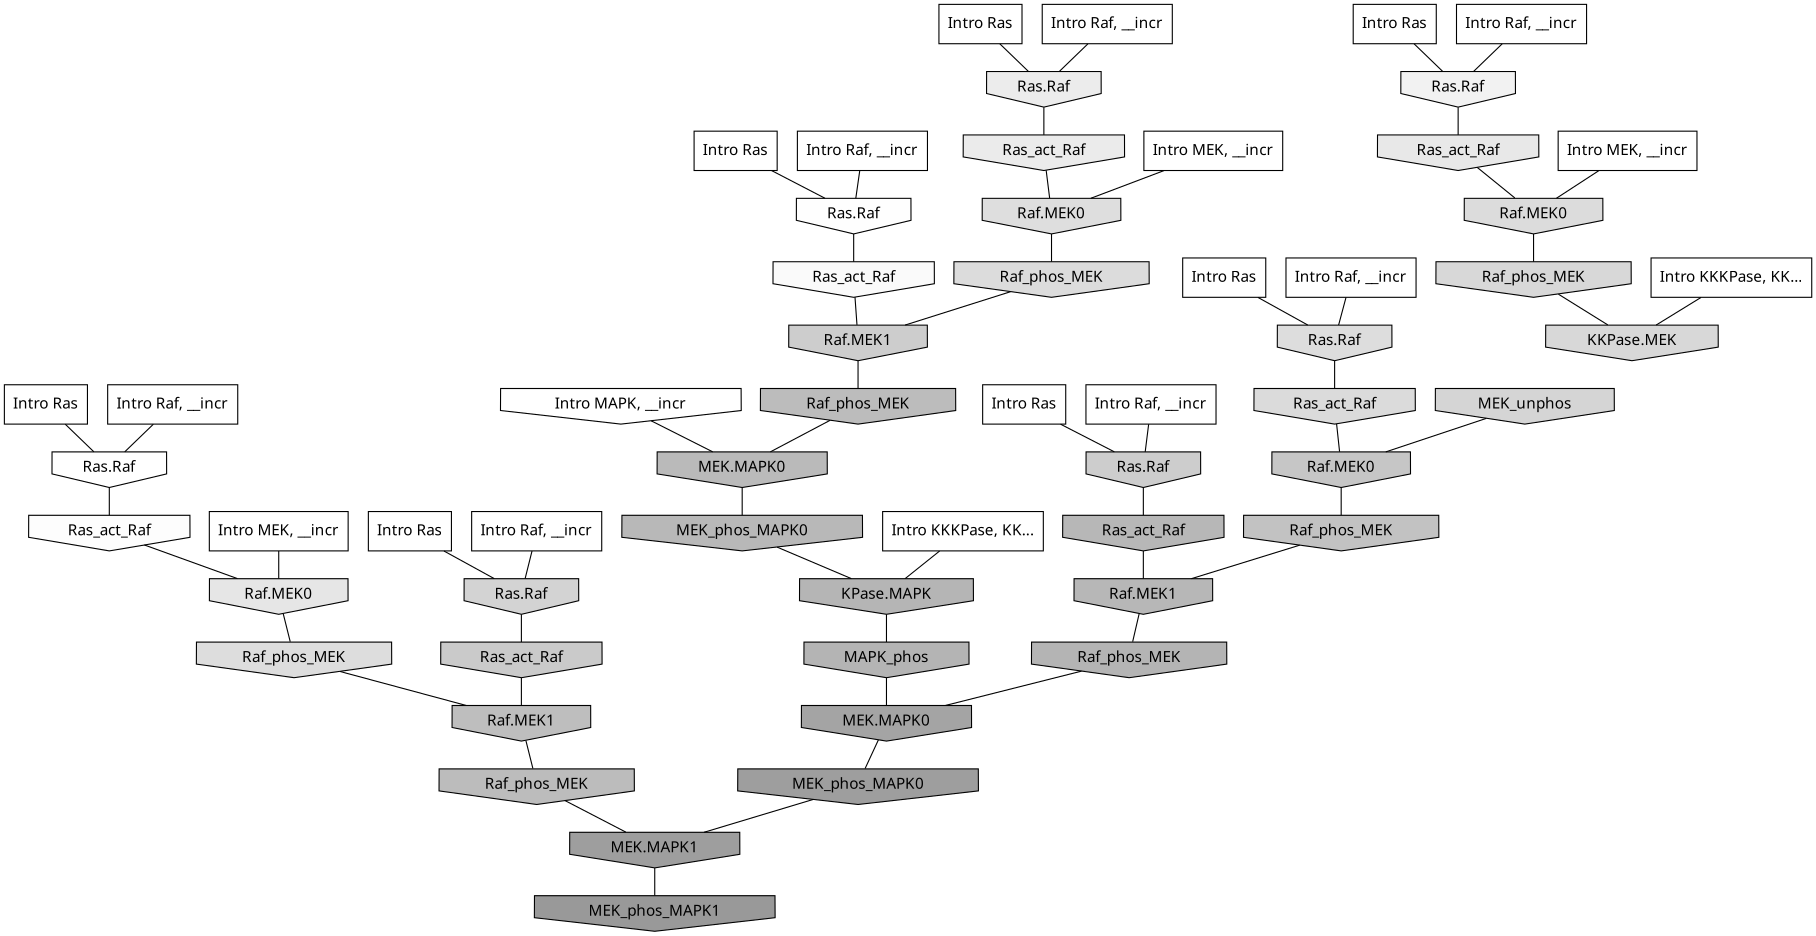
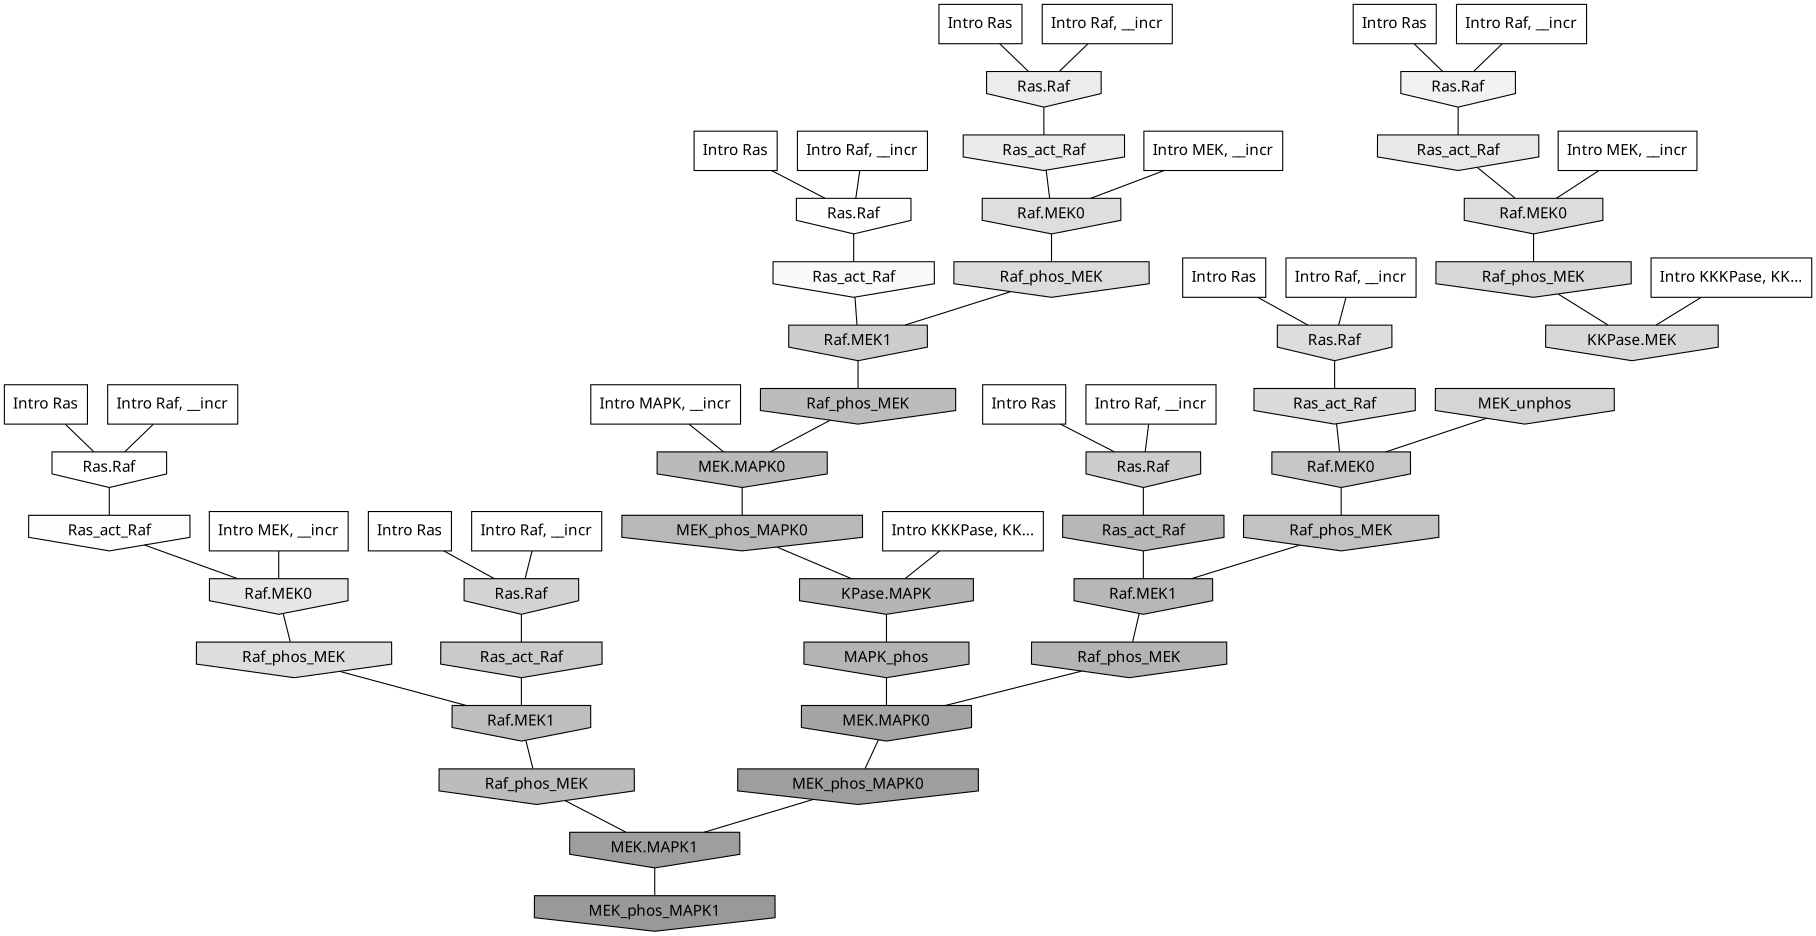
node "Intro MAPK, __incr": shape invhouse -> box
